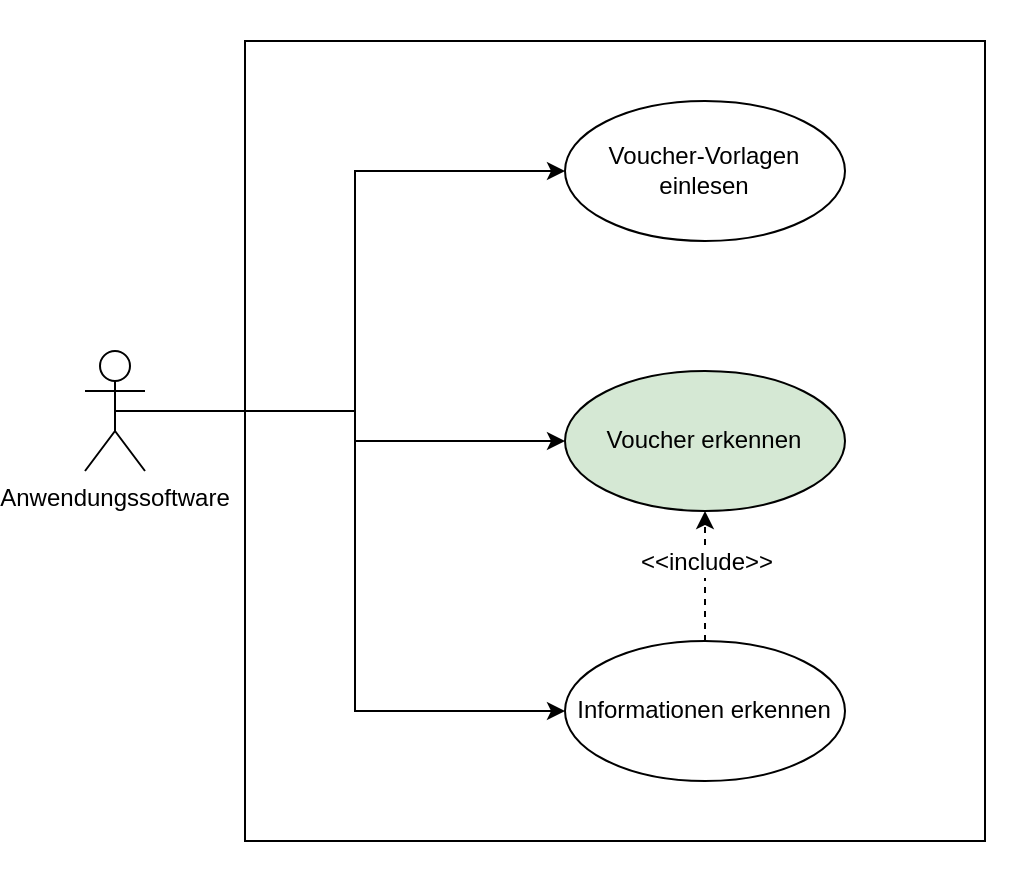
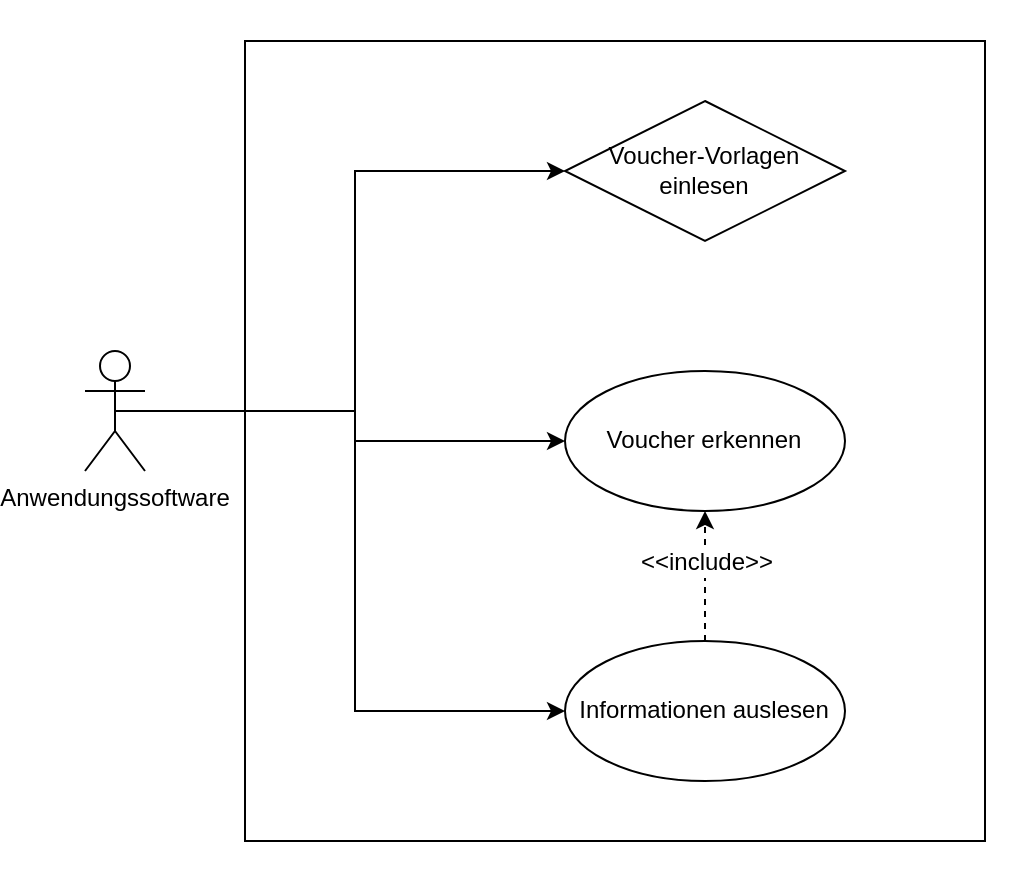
node "Voucher-Vorlagen einlesen": shape ellipse -> diamond
node "Voucher erkennen": fillcolor #d5e8d4 -> #ffffff
node "Informationen erkennen": label "Informationen erkennen" -> "Informationen auslesen"
